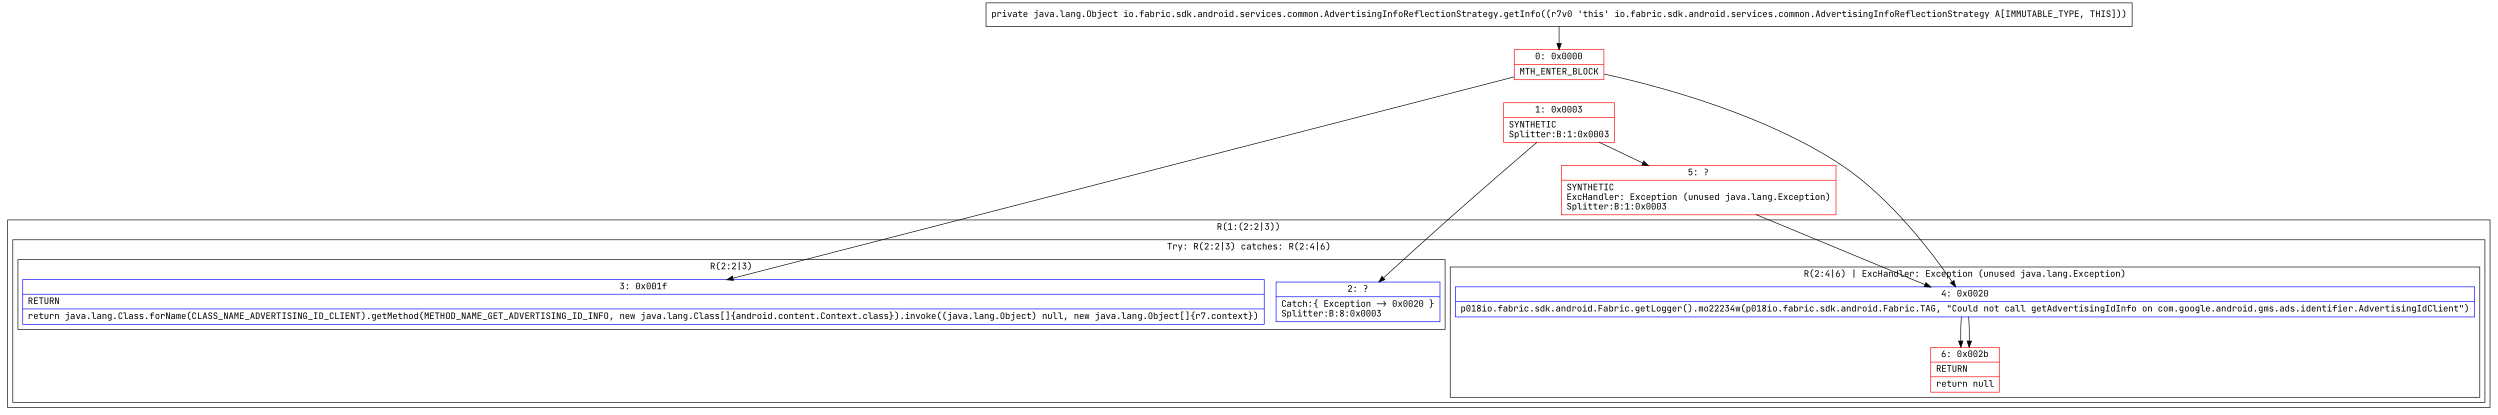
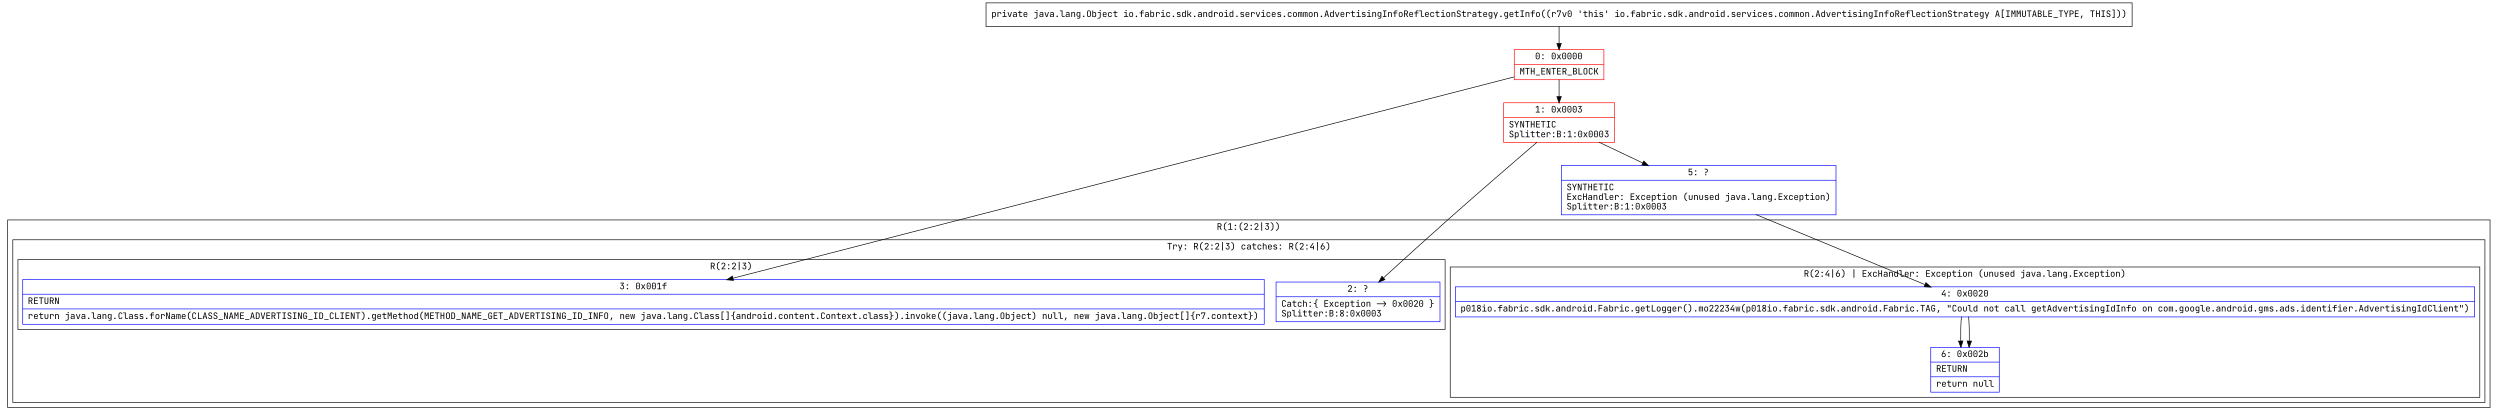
edge "0: 0x0000" -> "4: 0x0020": now "0: 0x0000" -> "1: 0x0003"
node "5: ?": color red -> blue
node "6: 0x002b": color red -> blue
